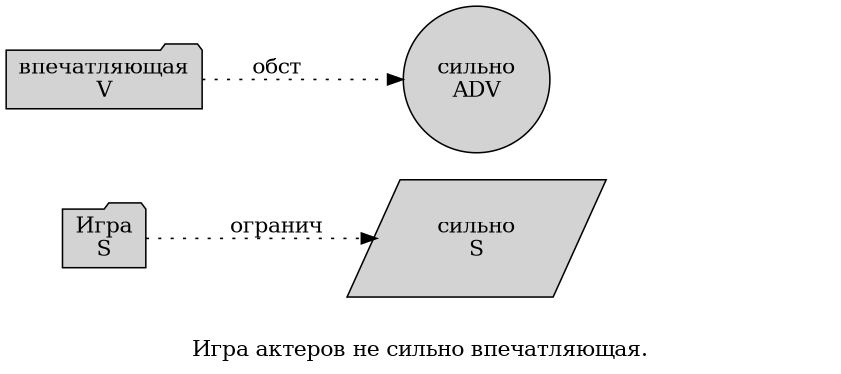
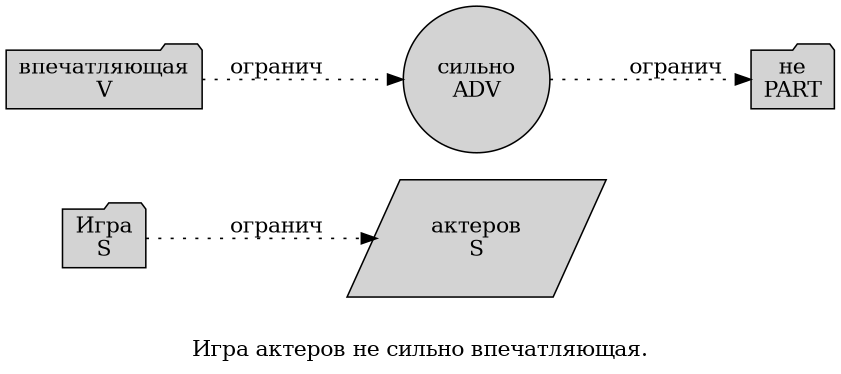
edge "впечатляющая V" -> "сильно ADV": label "обст" -> "огранич"
node "не PART": added
node "сильно S": label "сильно S" -> "актеров S"
